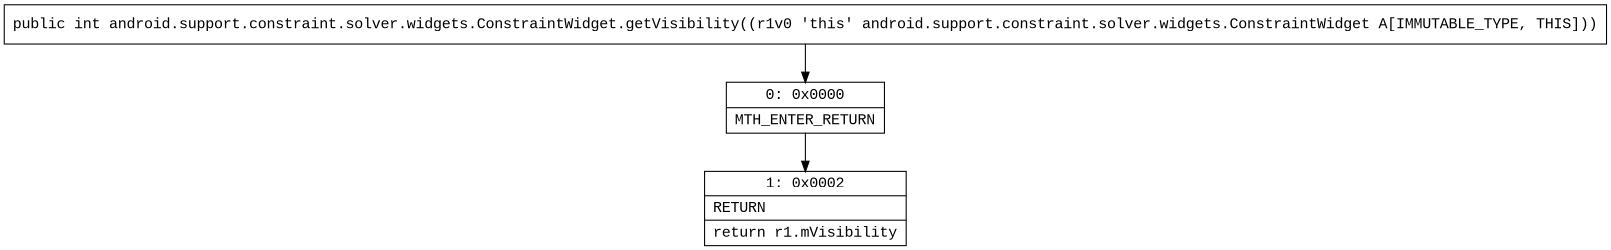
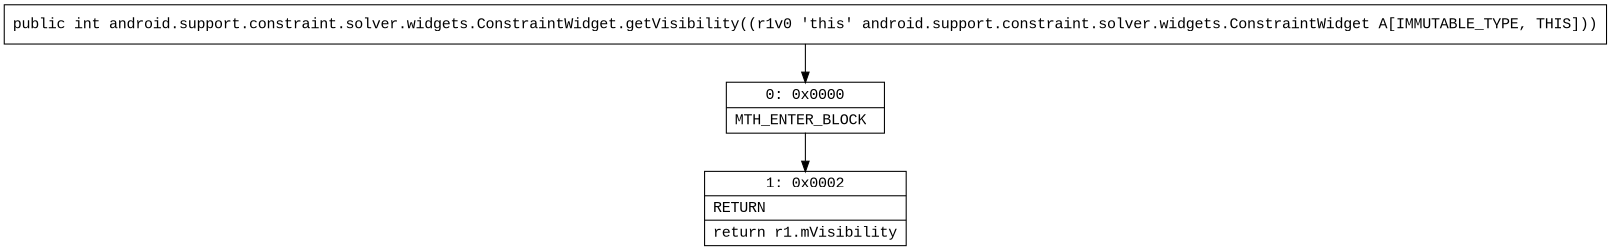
node "0: 0x0000": text "MTH_ENTER_RETURN" -> "MTH_ENTER_BLOCK"
